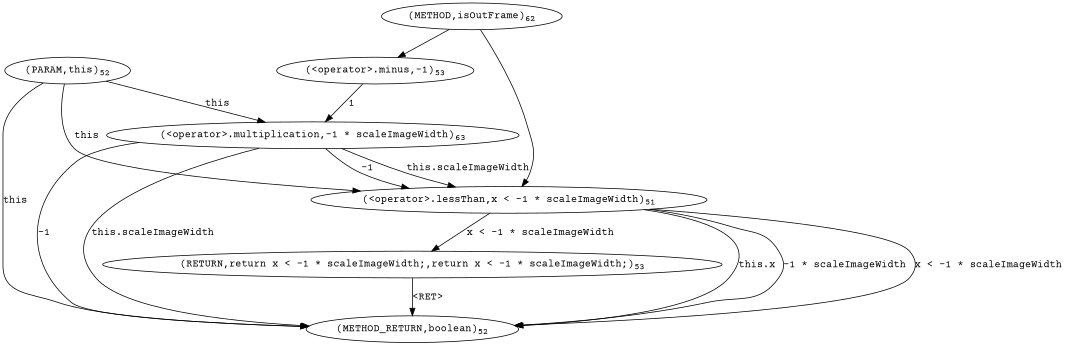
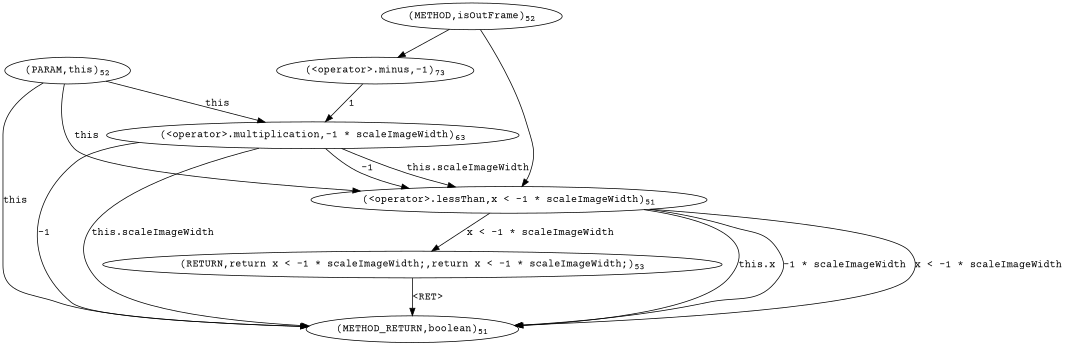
node "(METHOD,isOutFrame)": text "62" -> "52"
node "(<operator>.minus,-1)": text "53" -> "73"
node "(METHOD_RETURN,boolean)": text "52" -> "51"
